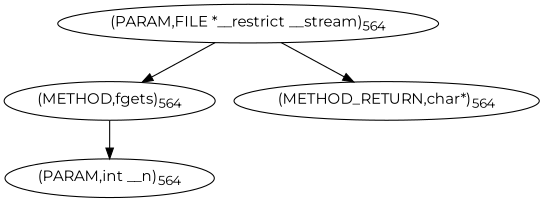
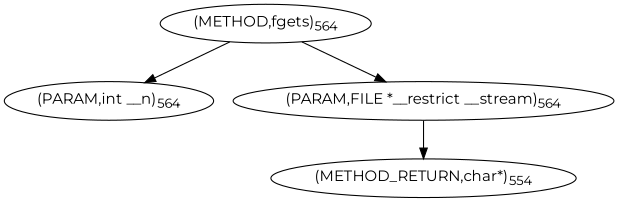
edge "(PARAM,FILE *__restrict __stream)" -> "(METHOD,fgets)": reversed
node "(METHOD_RETURN,char*)": text "564" -> "554"
